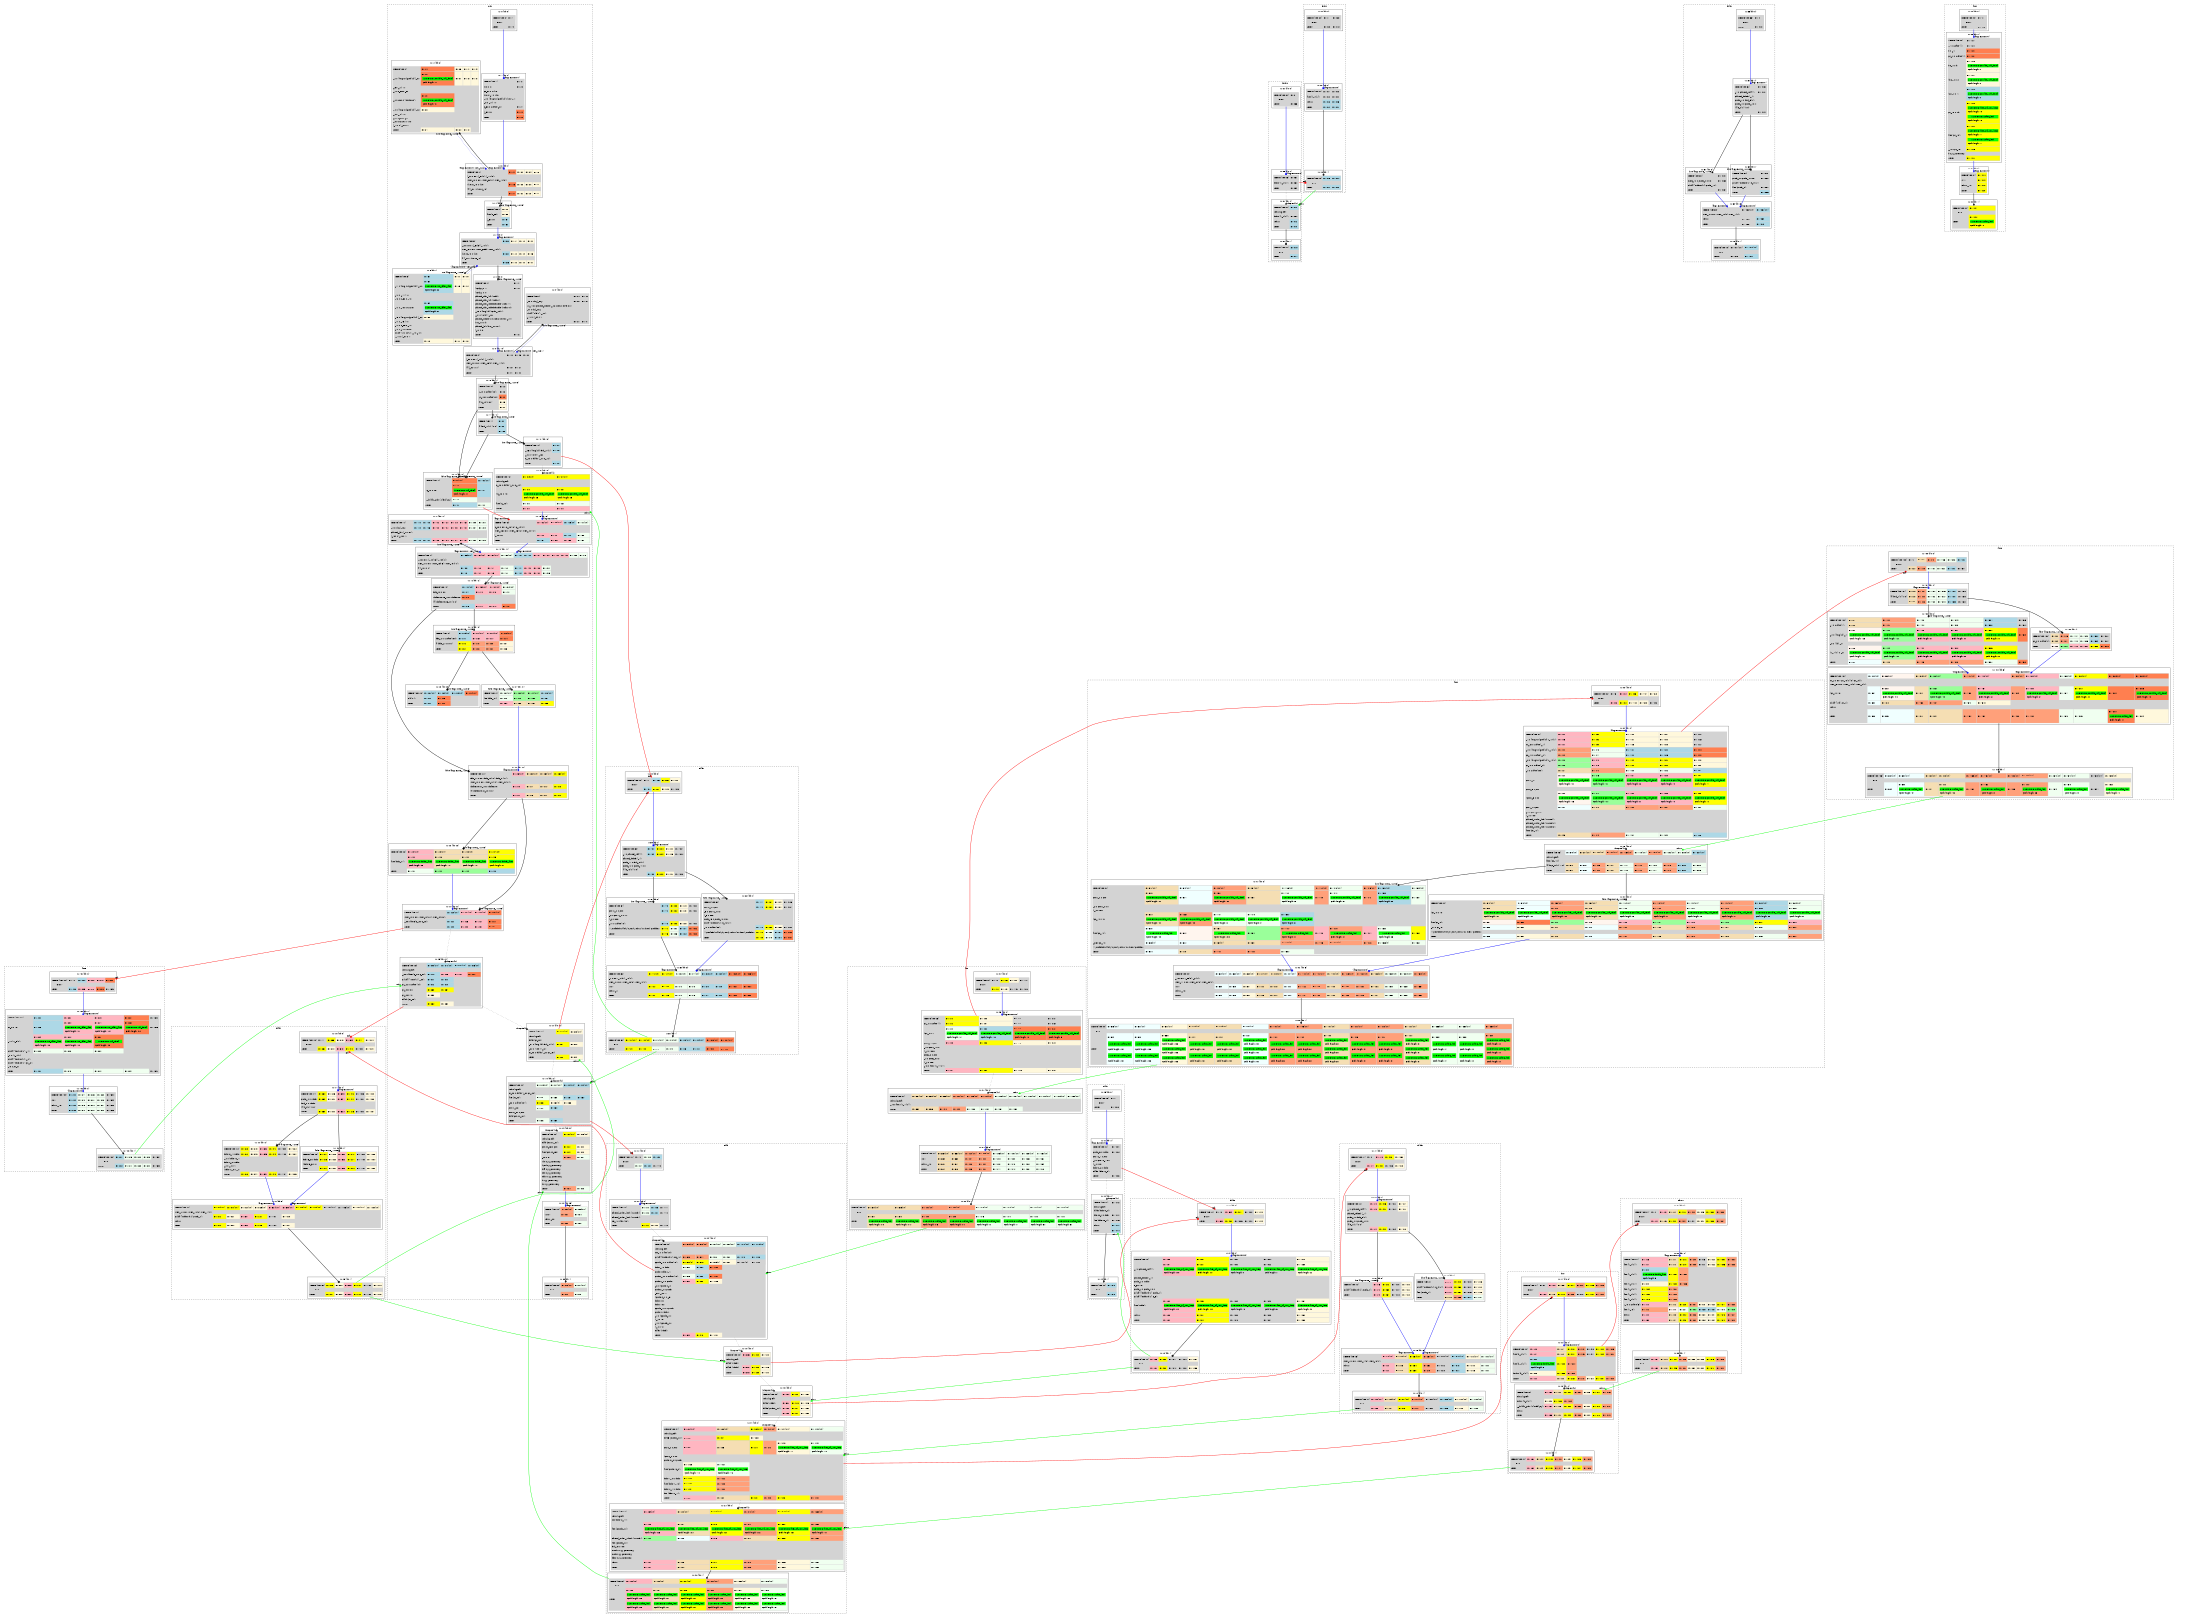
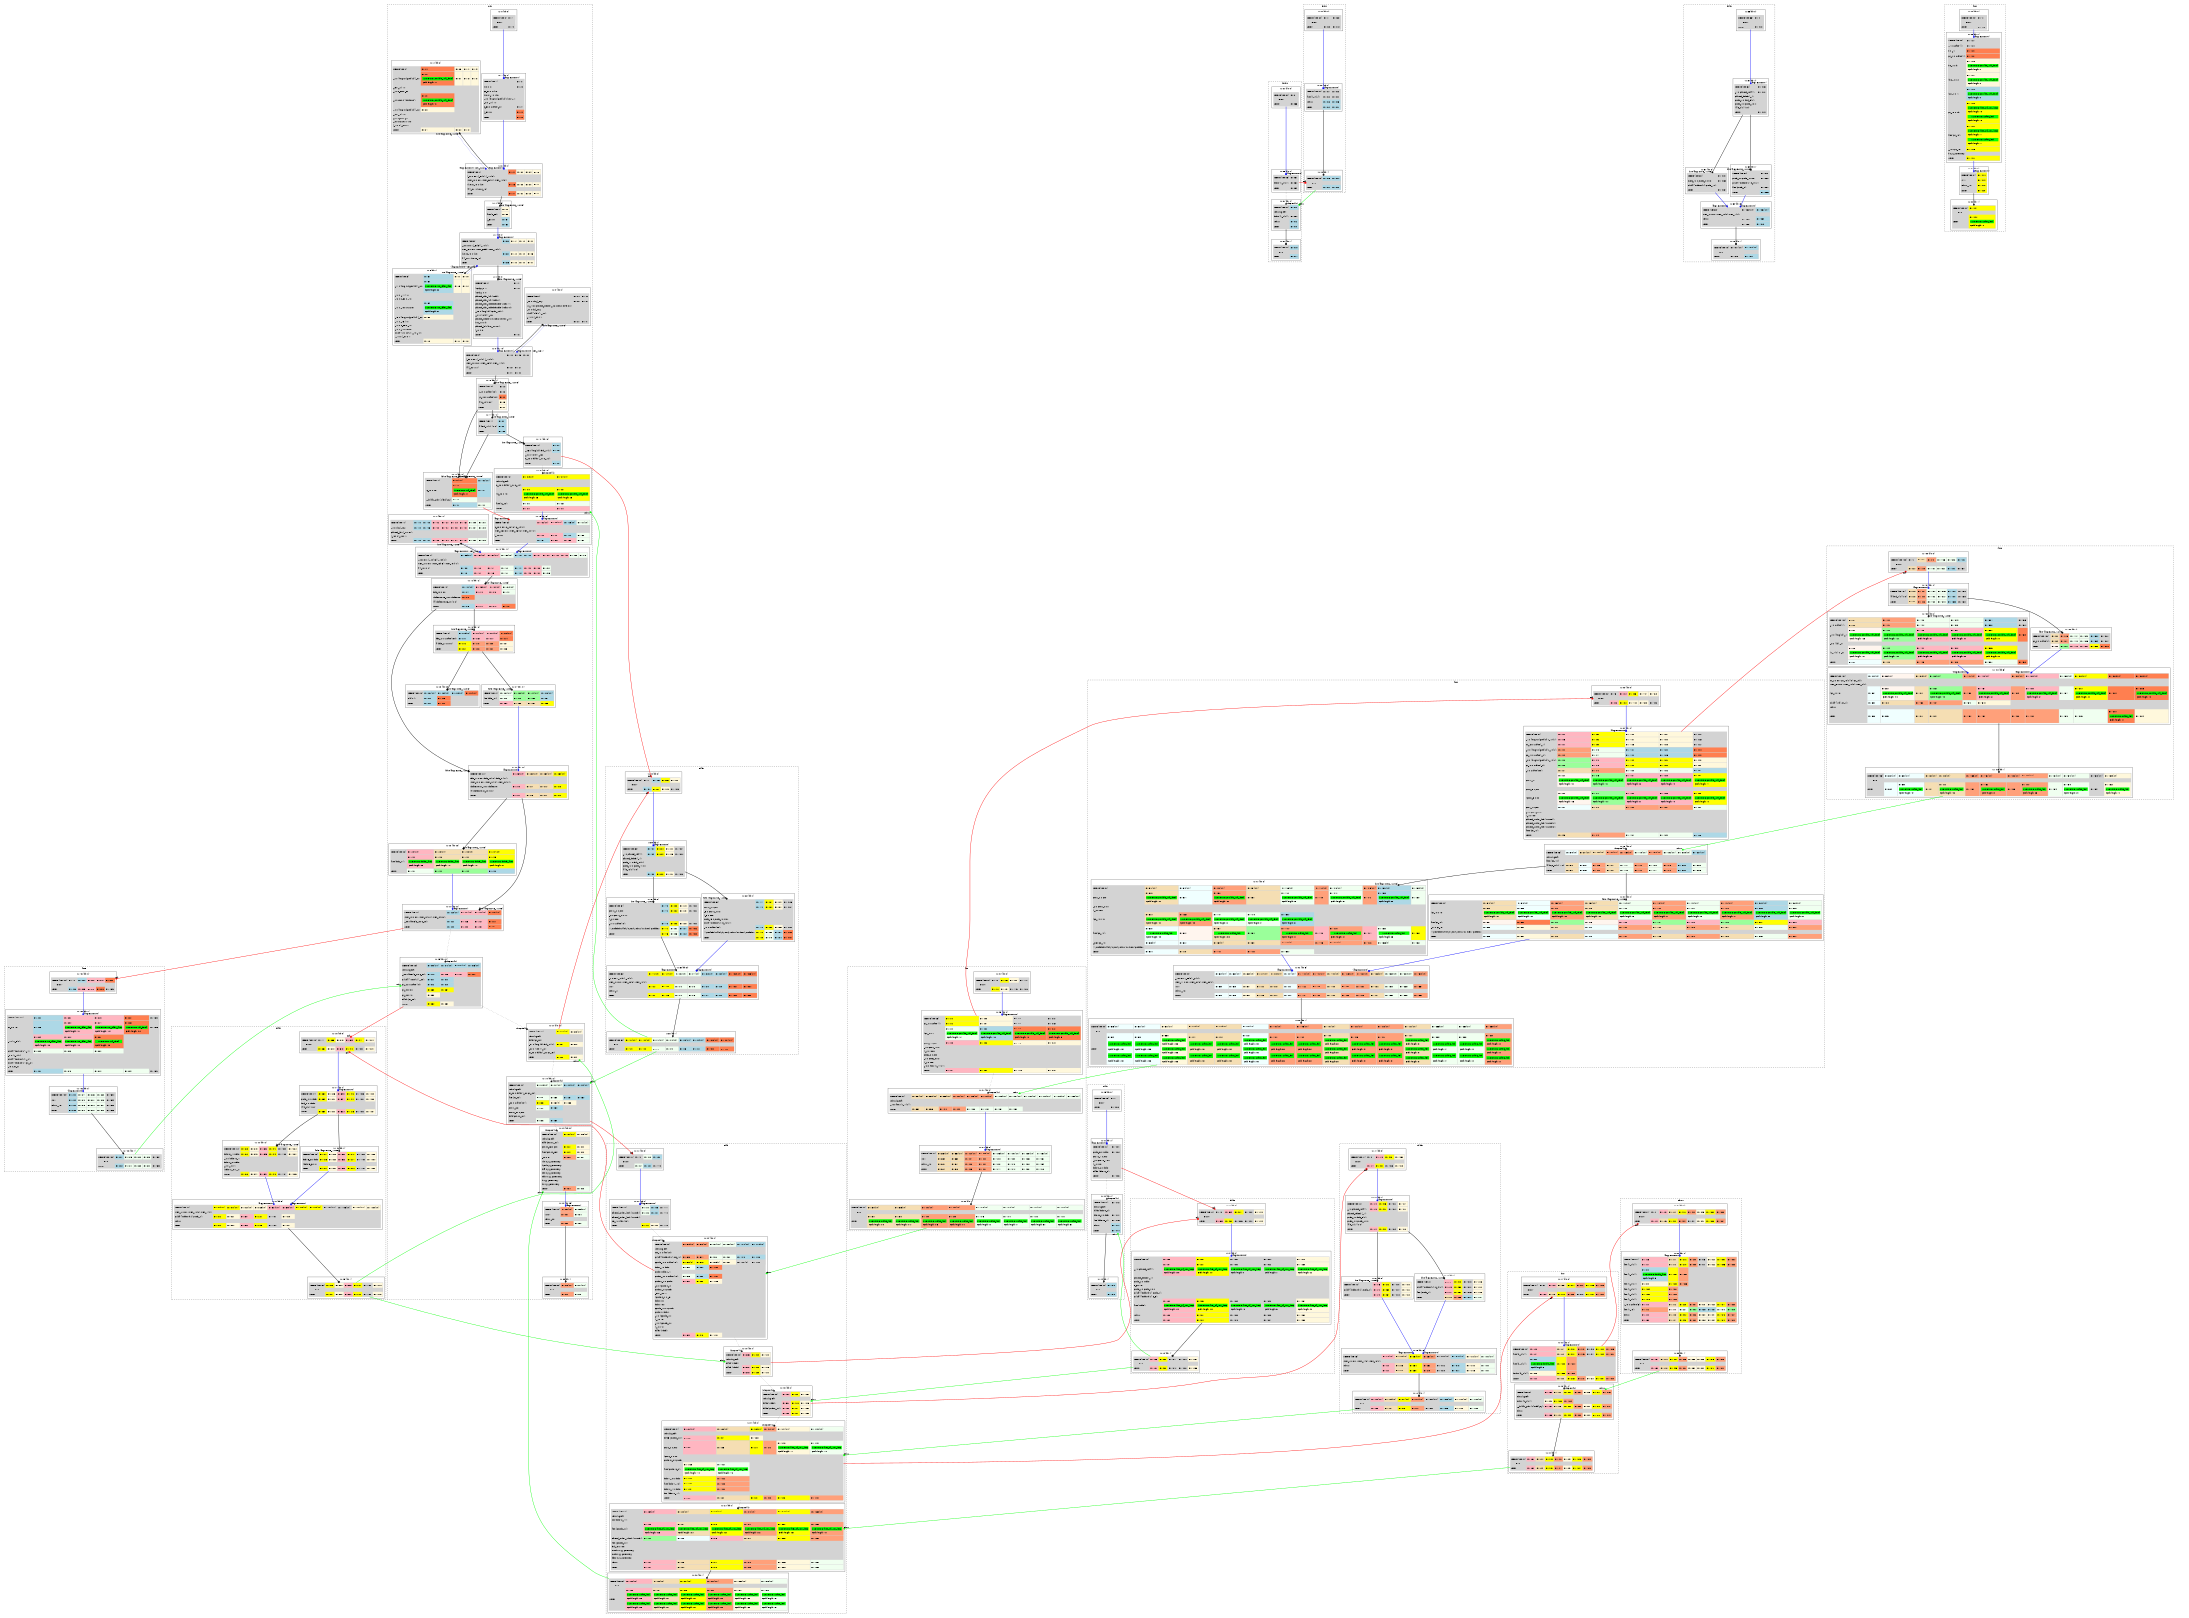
node "BEFORE (scc: 105)": text "EN: 2516(BM)" -> "EN: 1516(BM)"
